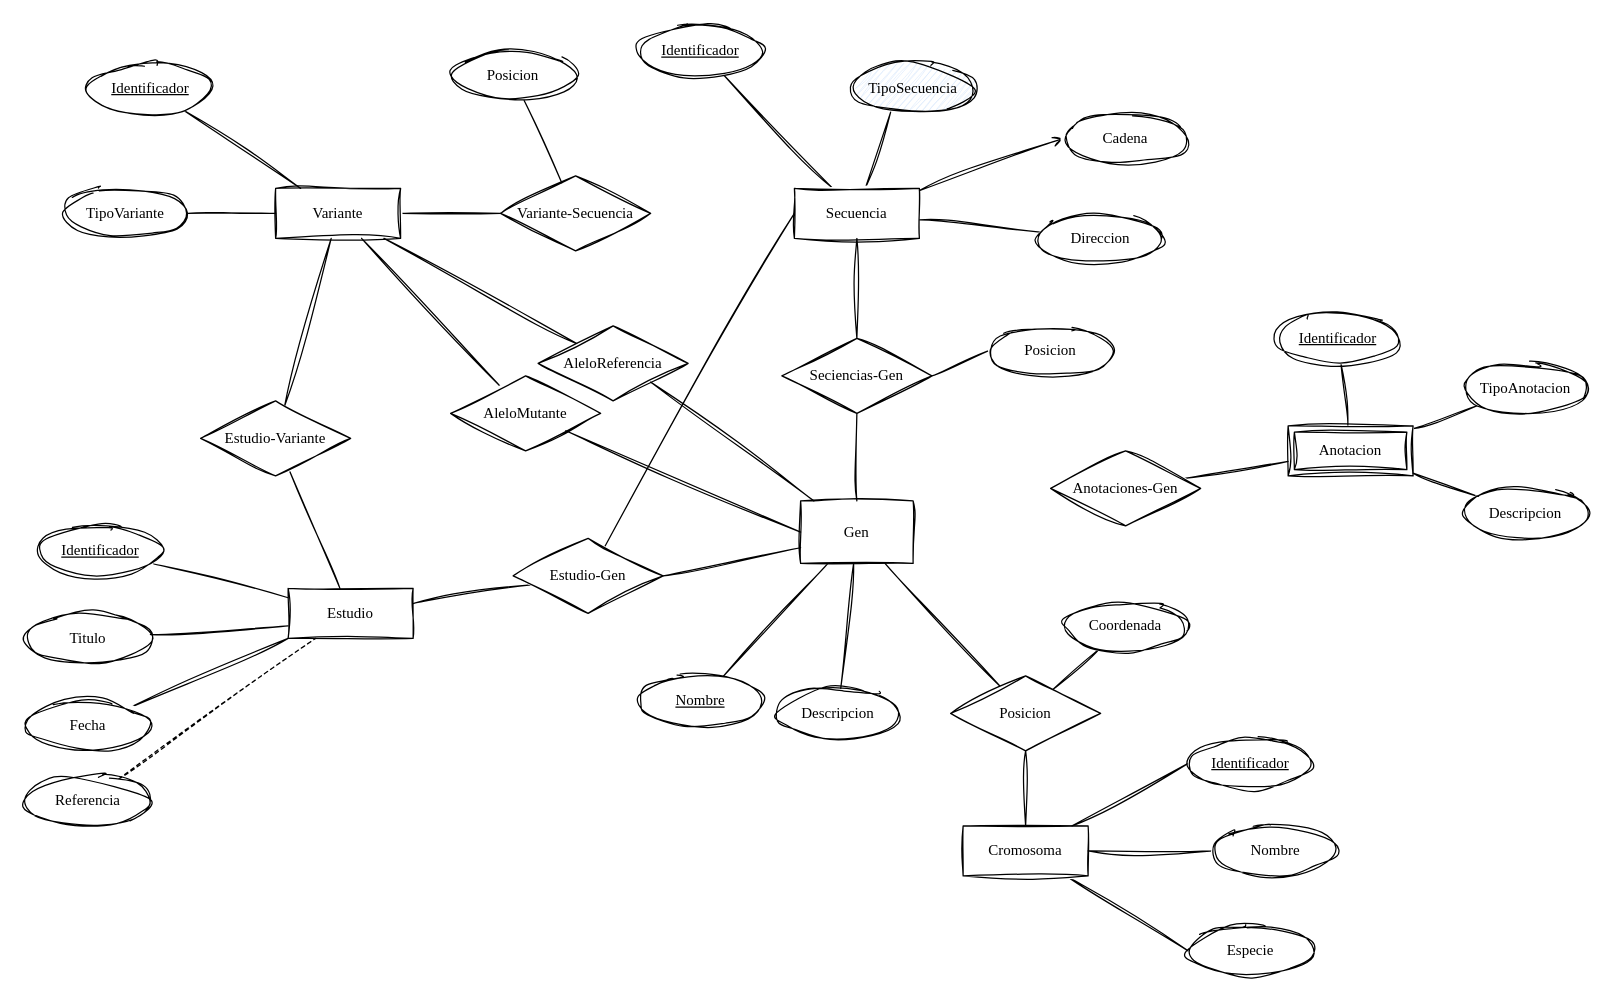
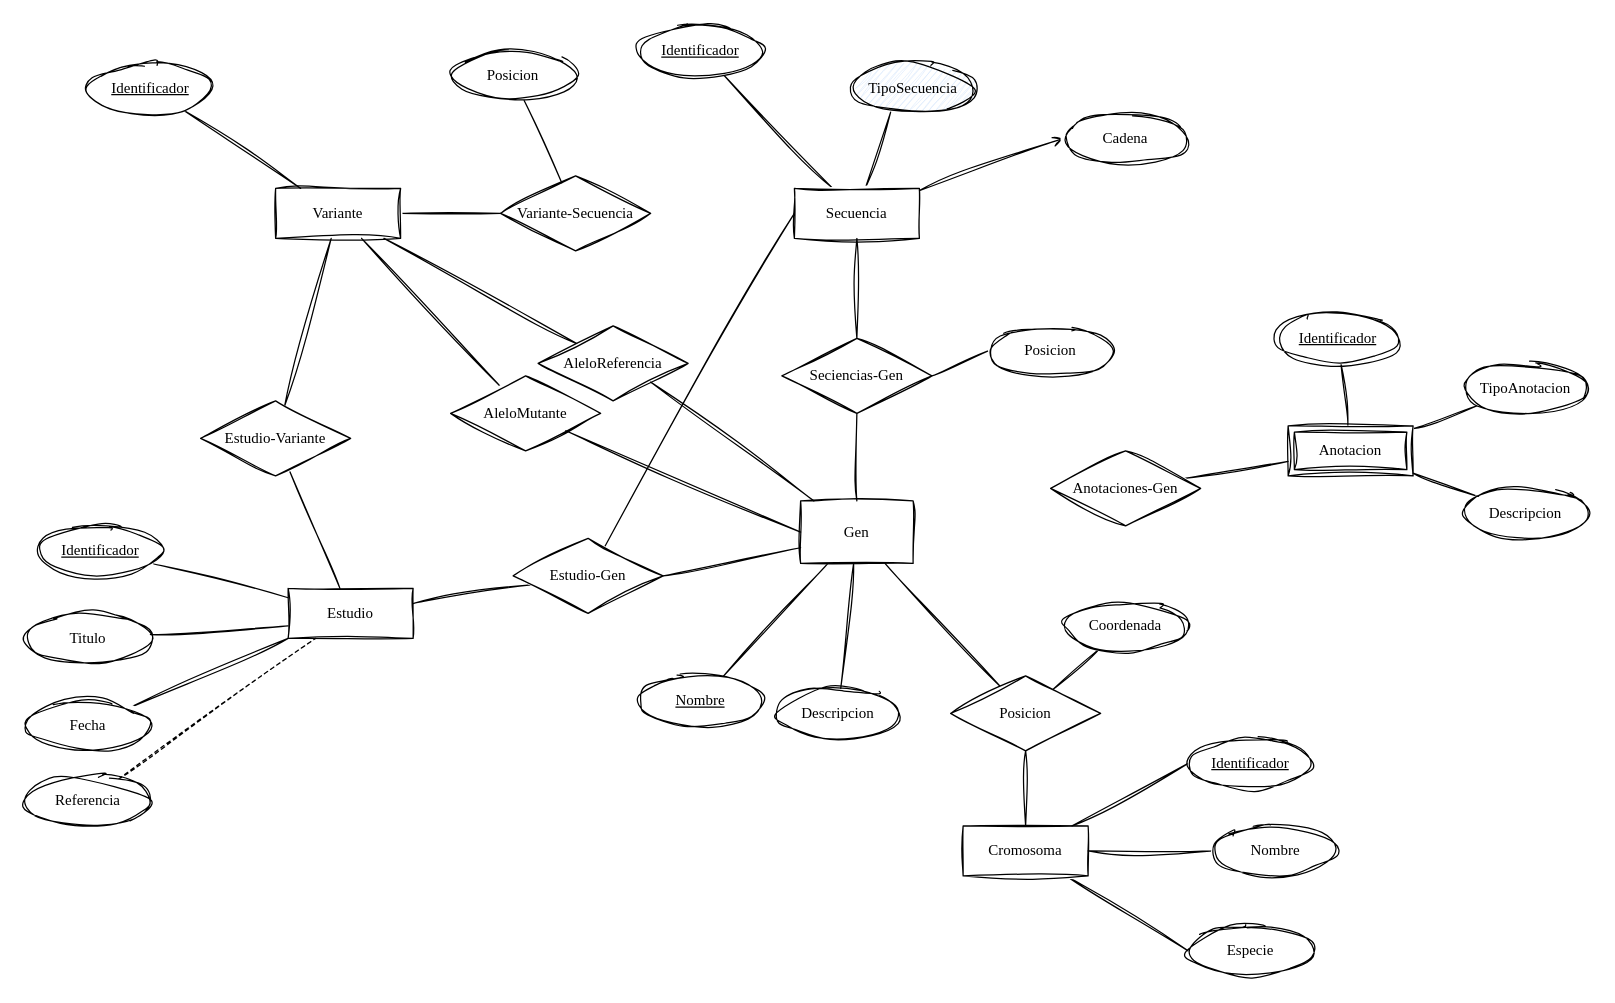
node "TipoVariante": removed
edge "TipoVariante" -- "Variante": removed
edge "Secuencia" -- "Direccion": removed
node "Direccion": removed
